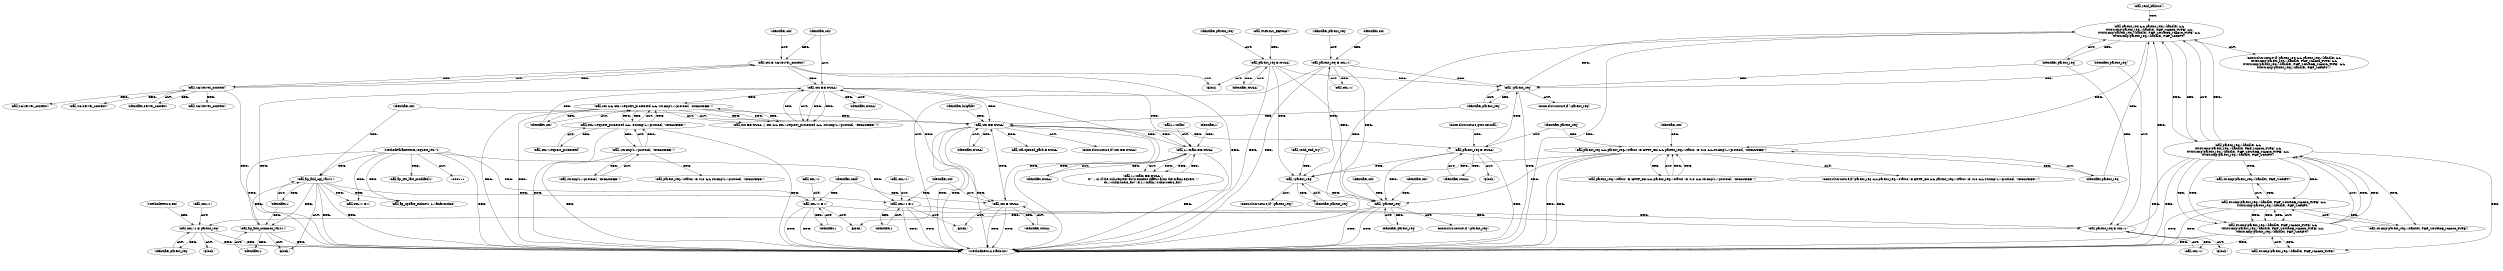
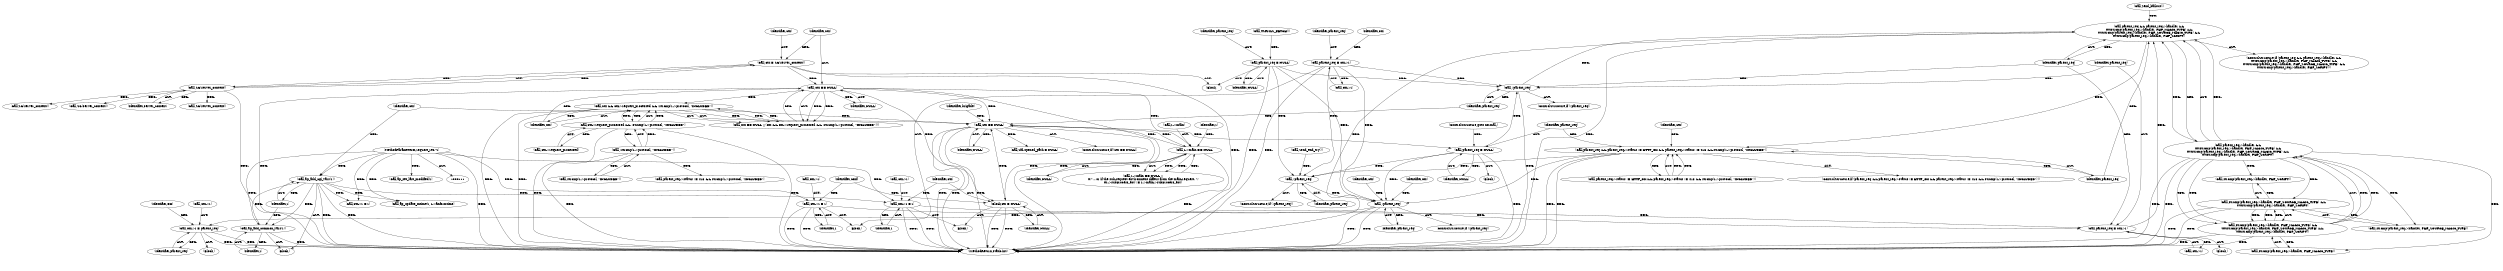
node "(MethodReturn,OK)": label "(MethodReturn,OK)" -> "(Identifier,OK)"
node "(Call,ctx = NULL)": label "(Call,ctx = NULL)" -> "(Block,ctx = NULL)"
